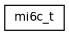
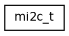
node "mi6c_t": label "mi6c_t" -> "mi2c_t"
